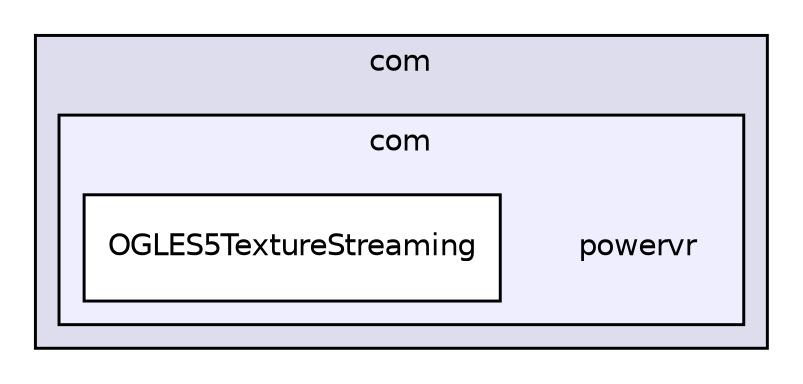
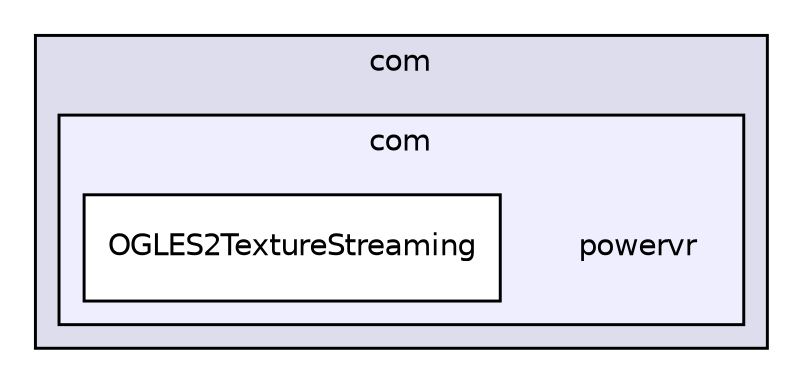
node "OGLES5TextureStreaming": label "OGLES5TextureStreaming" -> "OGLES2TextureStreaming"
